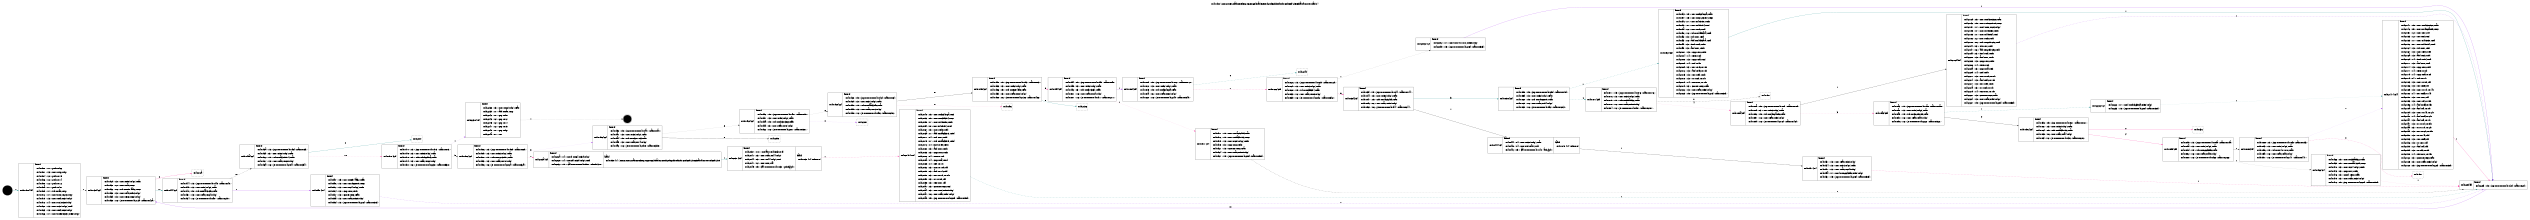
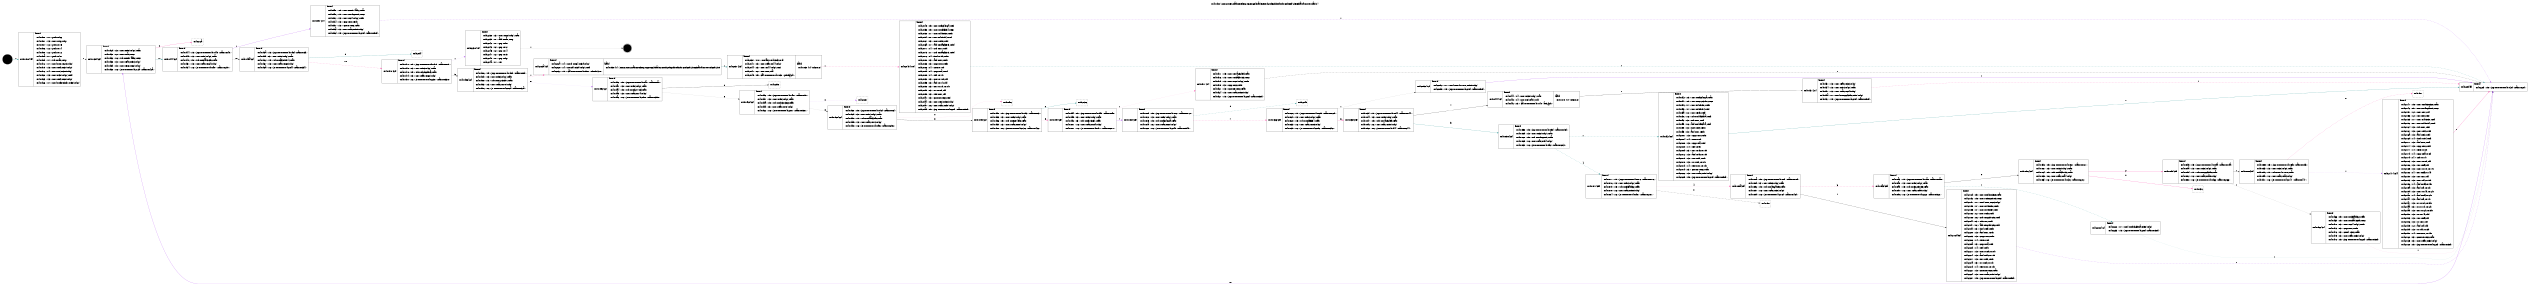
edge "0x40222c [12]" -> "0x402147 [134]": now "0x40222c [12]" -> "0x40228f [5]"
